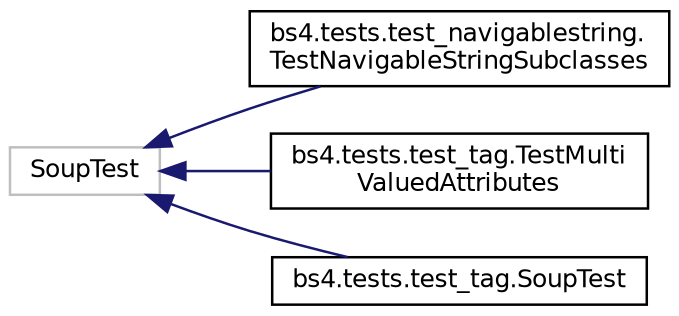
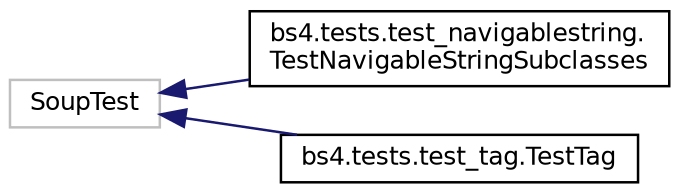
node "bs4.tests.test_tag.TestMulti ValuedAttributes": removed
node "bs4.tests.test_tag.SoupTest": label "bs4.tests.test_tag.SoupTest" -> "bs4.tests.test_tag.TestTag"
